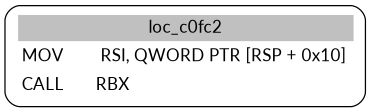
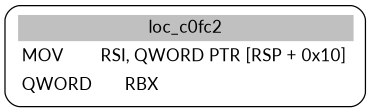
node "loc_c0fc2": text "CALL       RBX" -> "QWORD       RBX"
